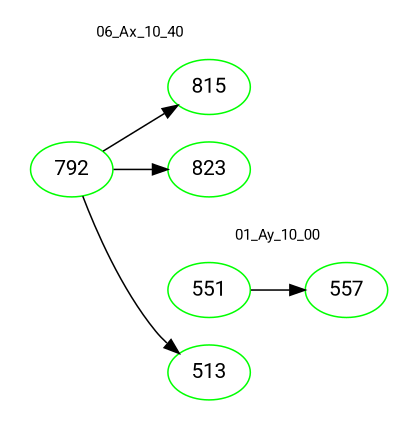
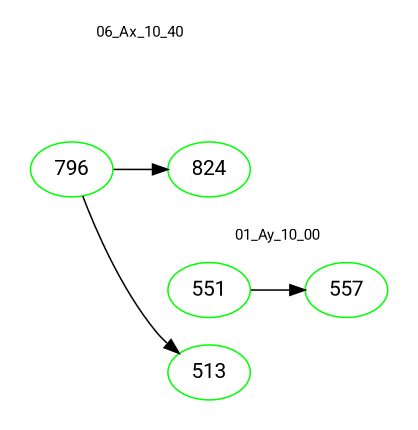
node "815": removed
node "792": label "792" -> "796"
node "823": label "823" -> "824"
